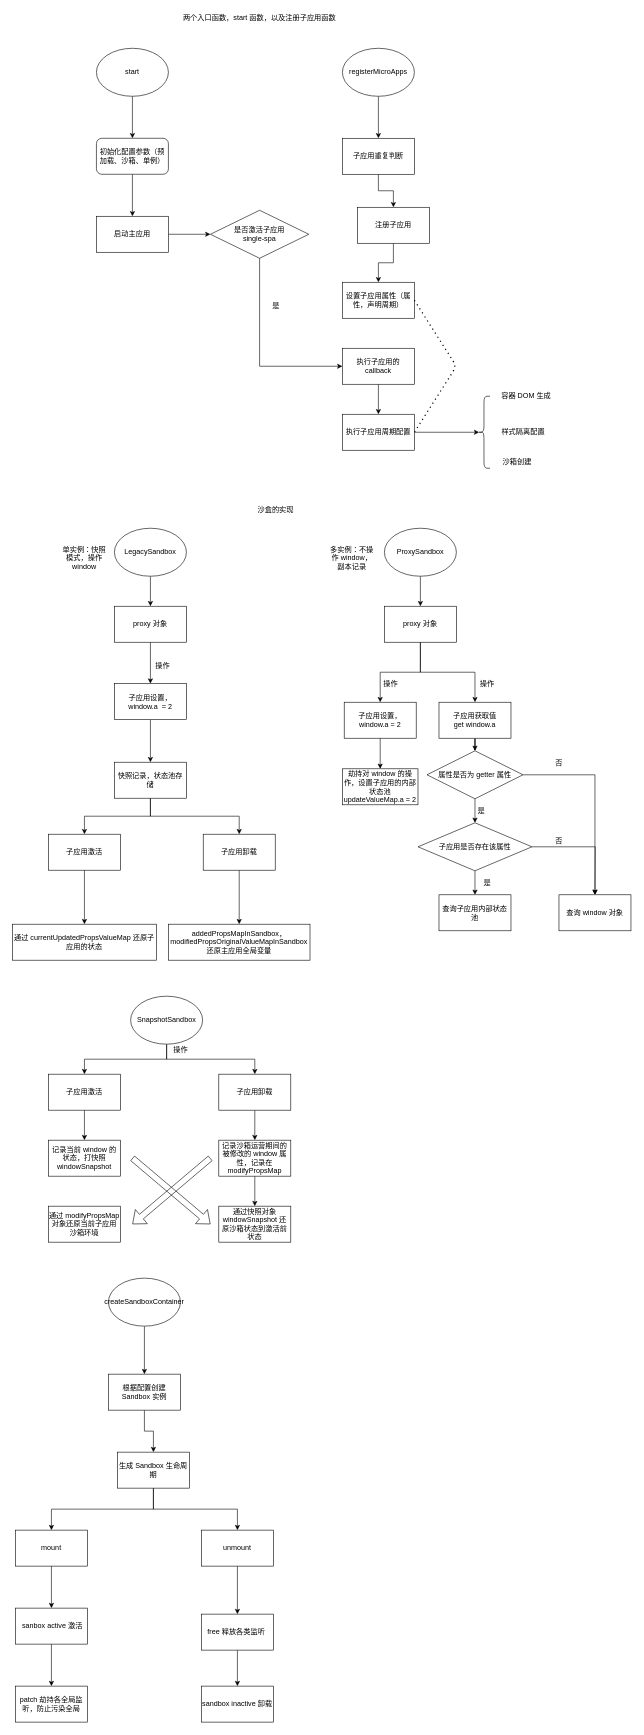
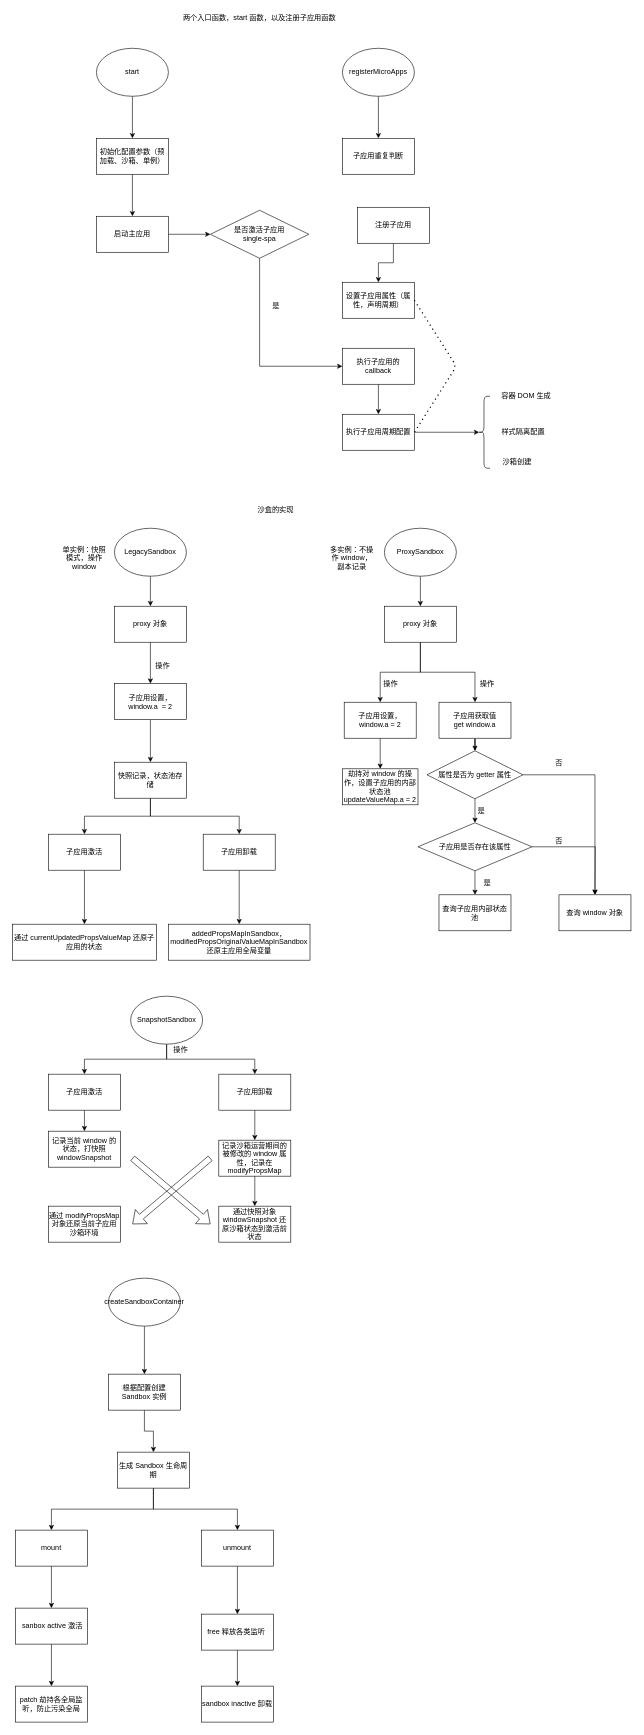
node "初始化配置参数（预加载、沙箱、单例）": shape rounded rectangle -> rectangle
edge "子应用重复判断" -> "注册子应用": removed
node "记录当前 window 的状态，打快照 windowSnapshot": moved (84, 1158) -> (84, 1149)
